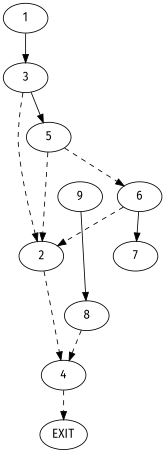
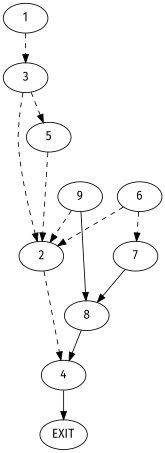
edge "1" -> "3": style solid -> dashed
edge "3" -> "5": style solid -> dashed
edge "5" -> "6": removed
edge "6" -> "7": style solid -> dashed
edge "9" -> "2": added
edge "7" -> "8": added
edge "8" -> "4": style dashed -> solid
edge "4" -> "EXIT": style dashed -> solid
